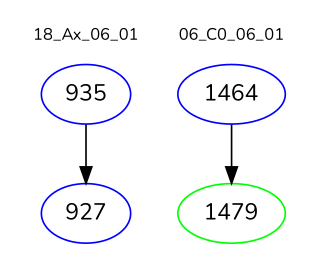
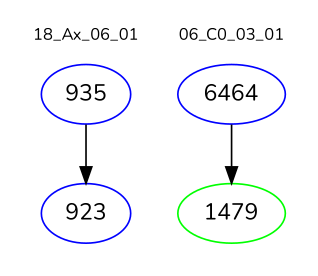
cluster "06_C0_06_01": label "06_C0_06_01" -> "06_C0_03_01"
node "1464": label "1464" -> "6464"
node "927": label "927" -> "923"
